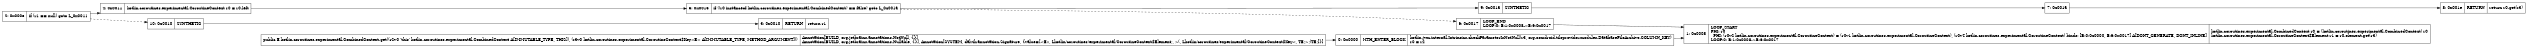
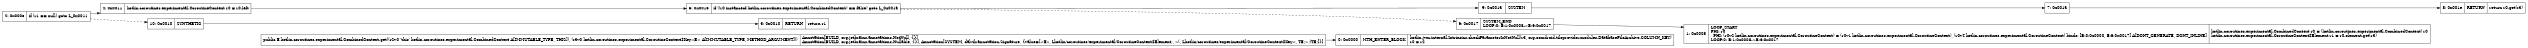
node "9: 0x001a": text "SYNTHETIC" -> "SYSTEM"
node "6: 0x0017": text "LOOP_END" -> "SYSTEM_END"
edge "0: 0x0000" -> "1: 0x0008": removed
